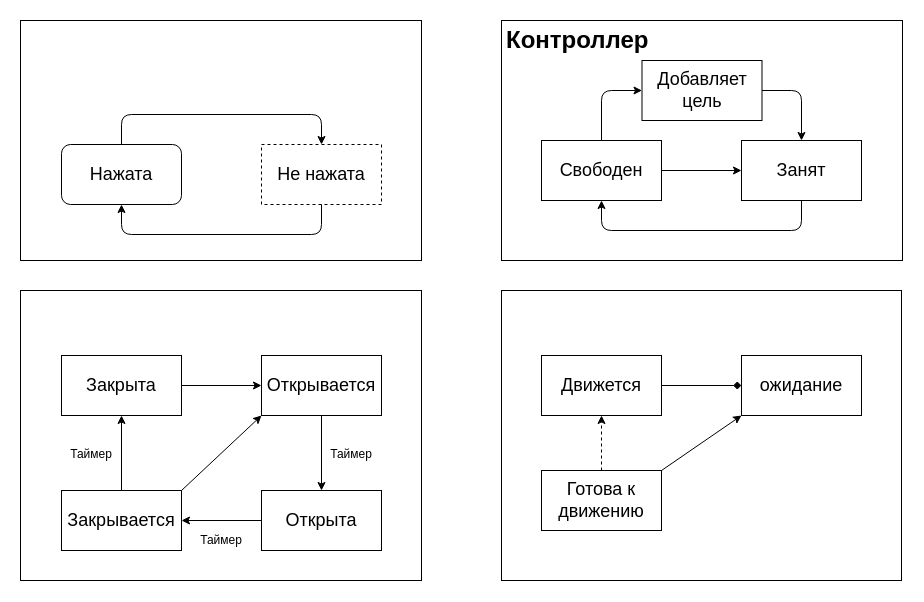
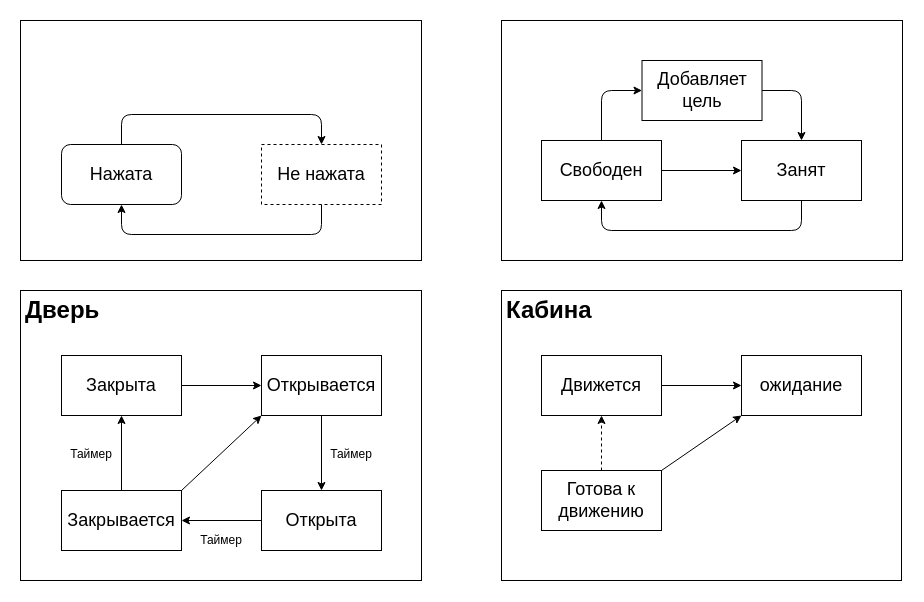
node "Контроллер": removed
node "Дверь": added
node "Кабина": added
edge "Движется" -> "ожидание": arrowhead diamond -> classic
